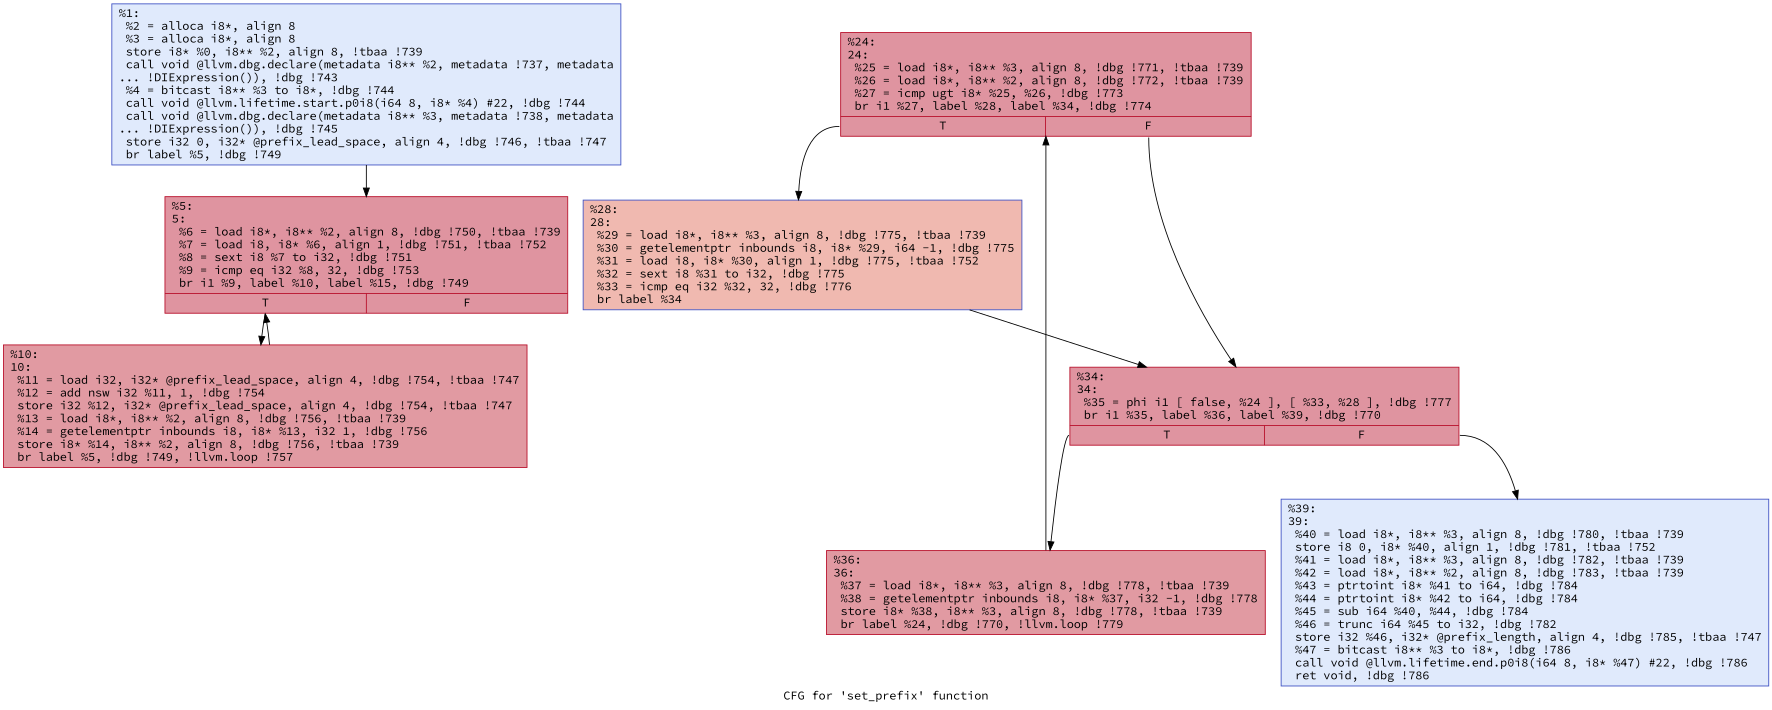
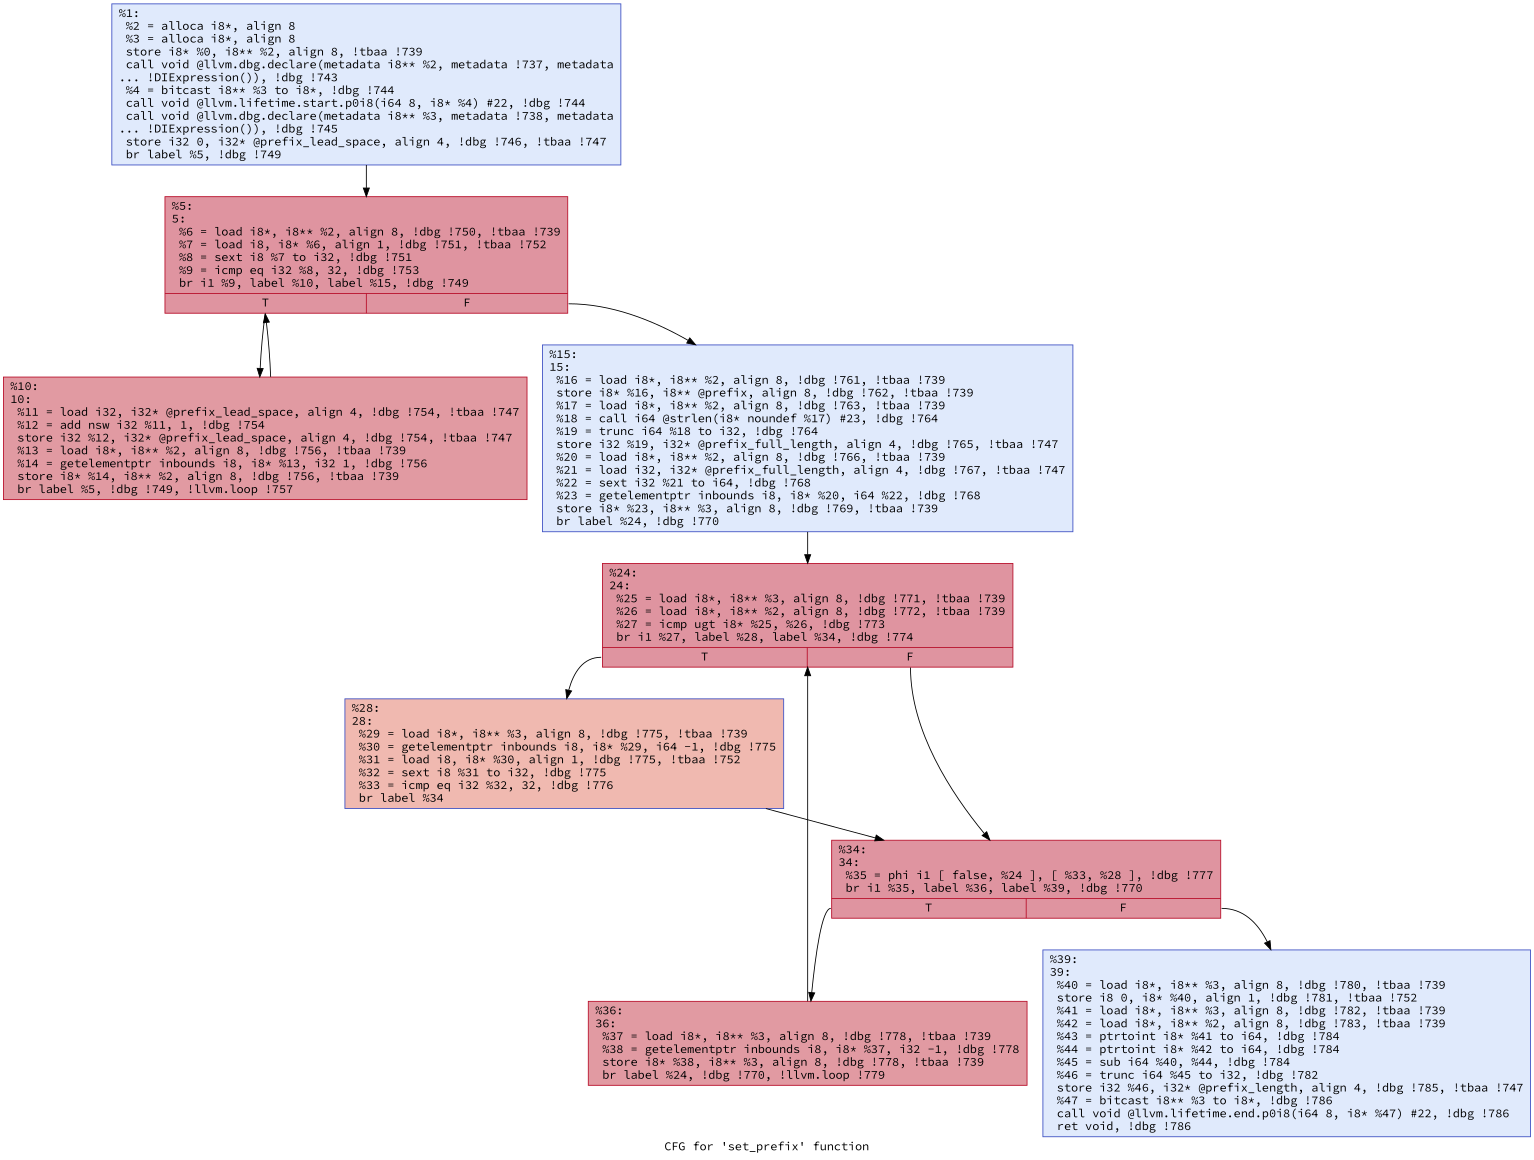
node "%15:": added
